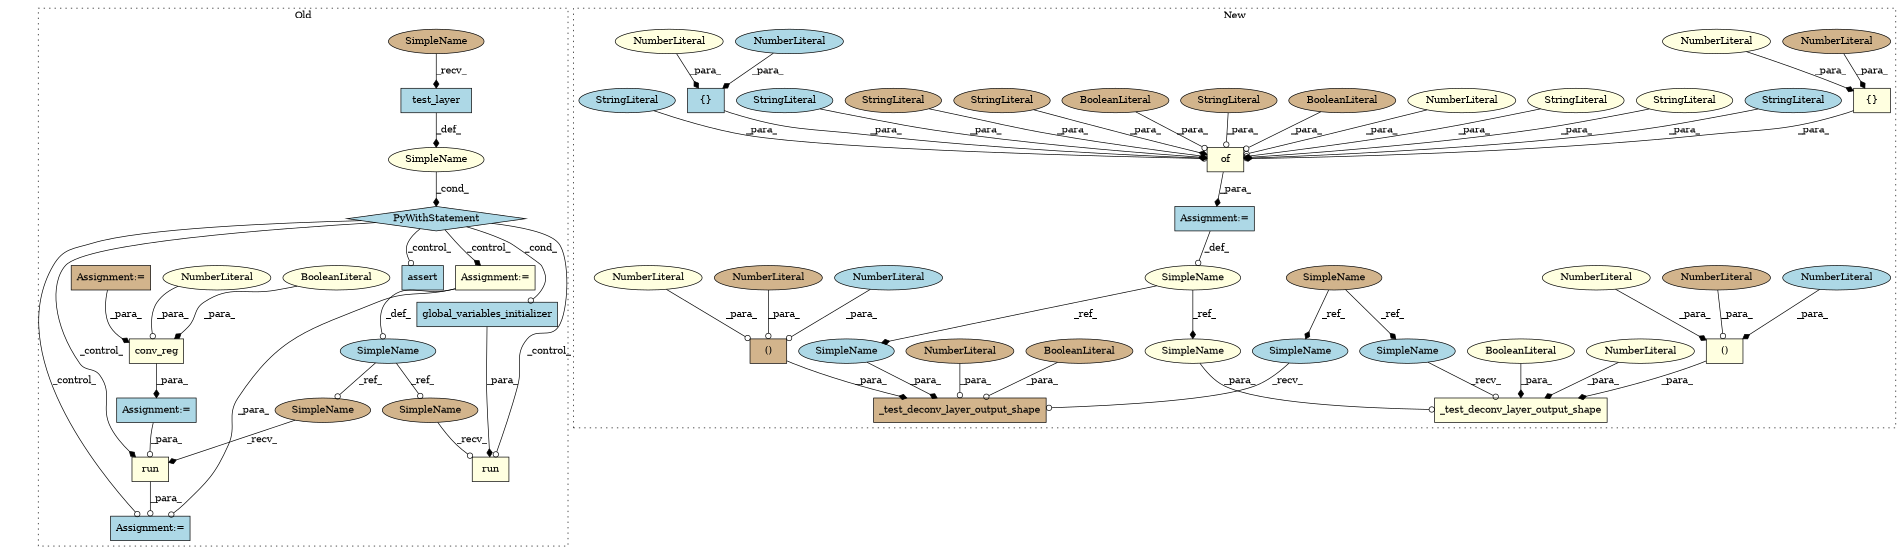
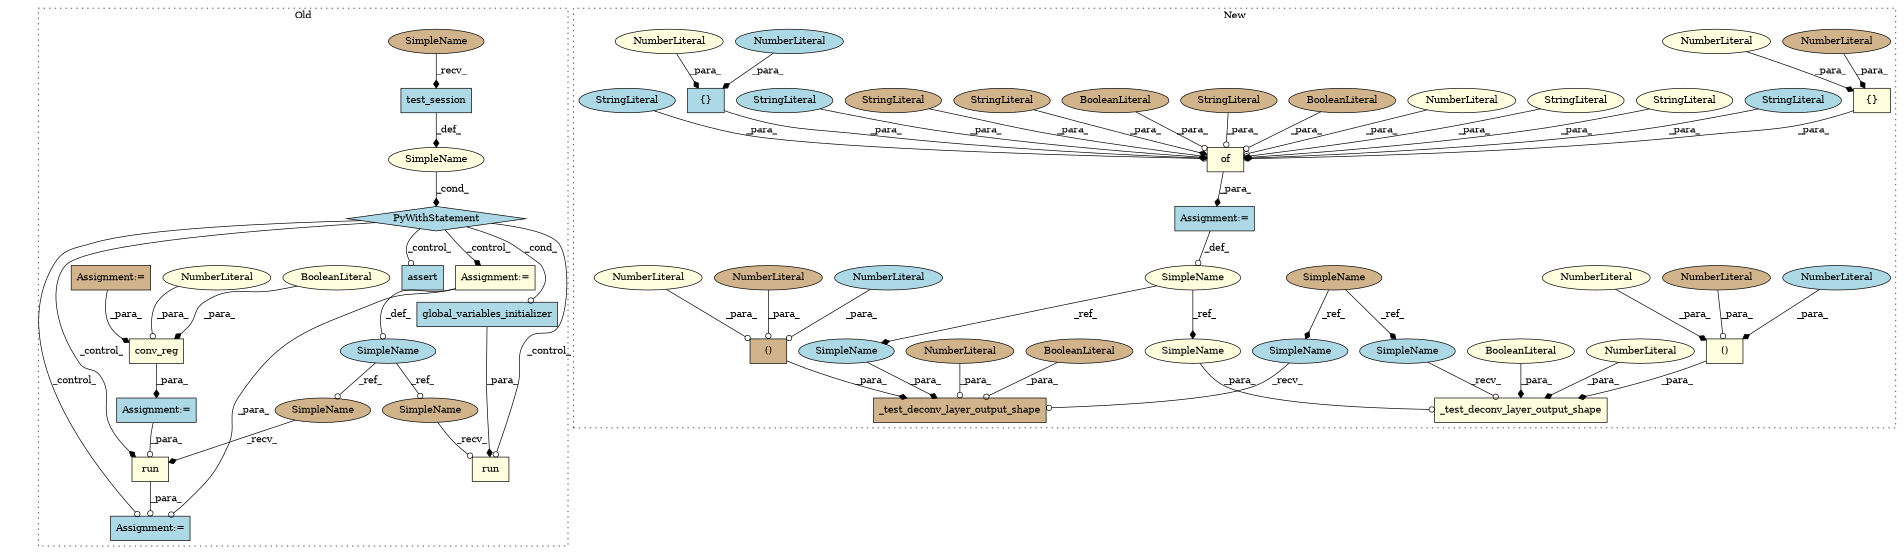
node "test_layer": label "test_layer" -> "test_session"
